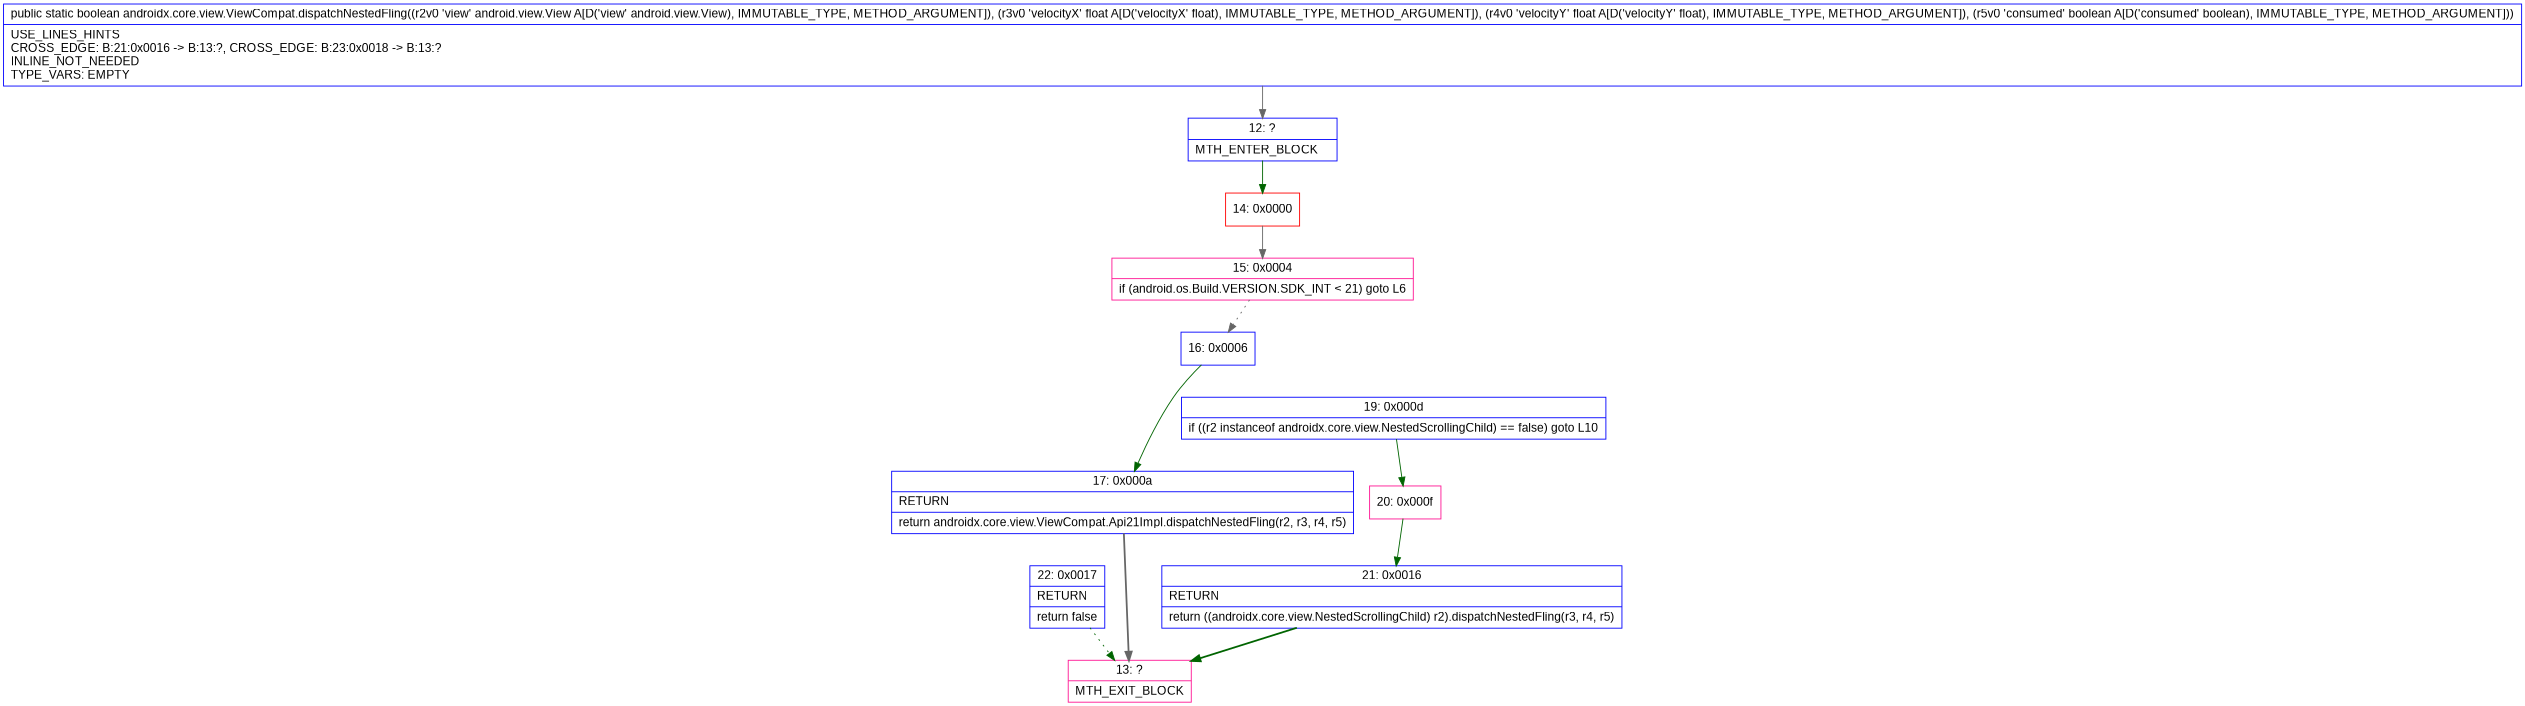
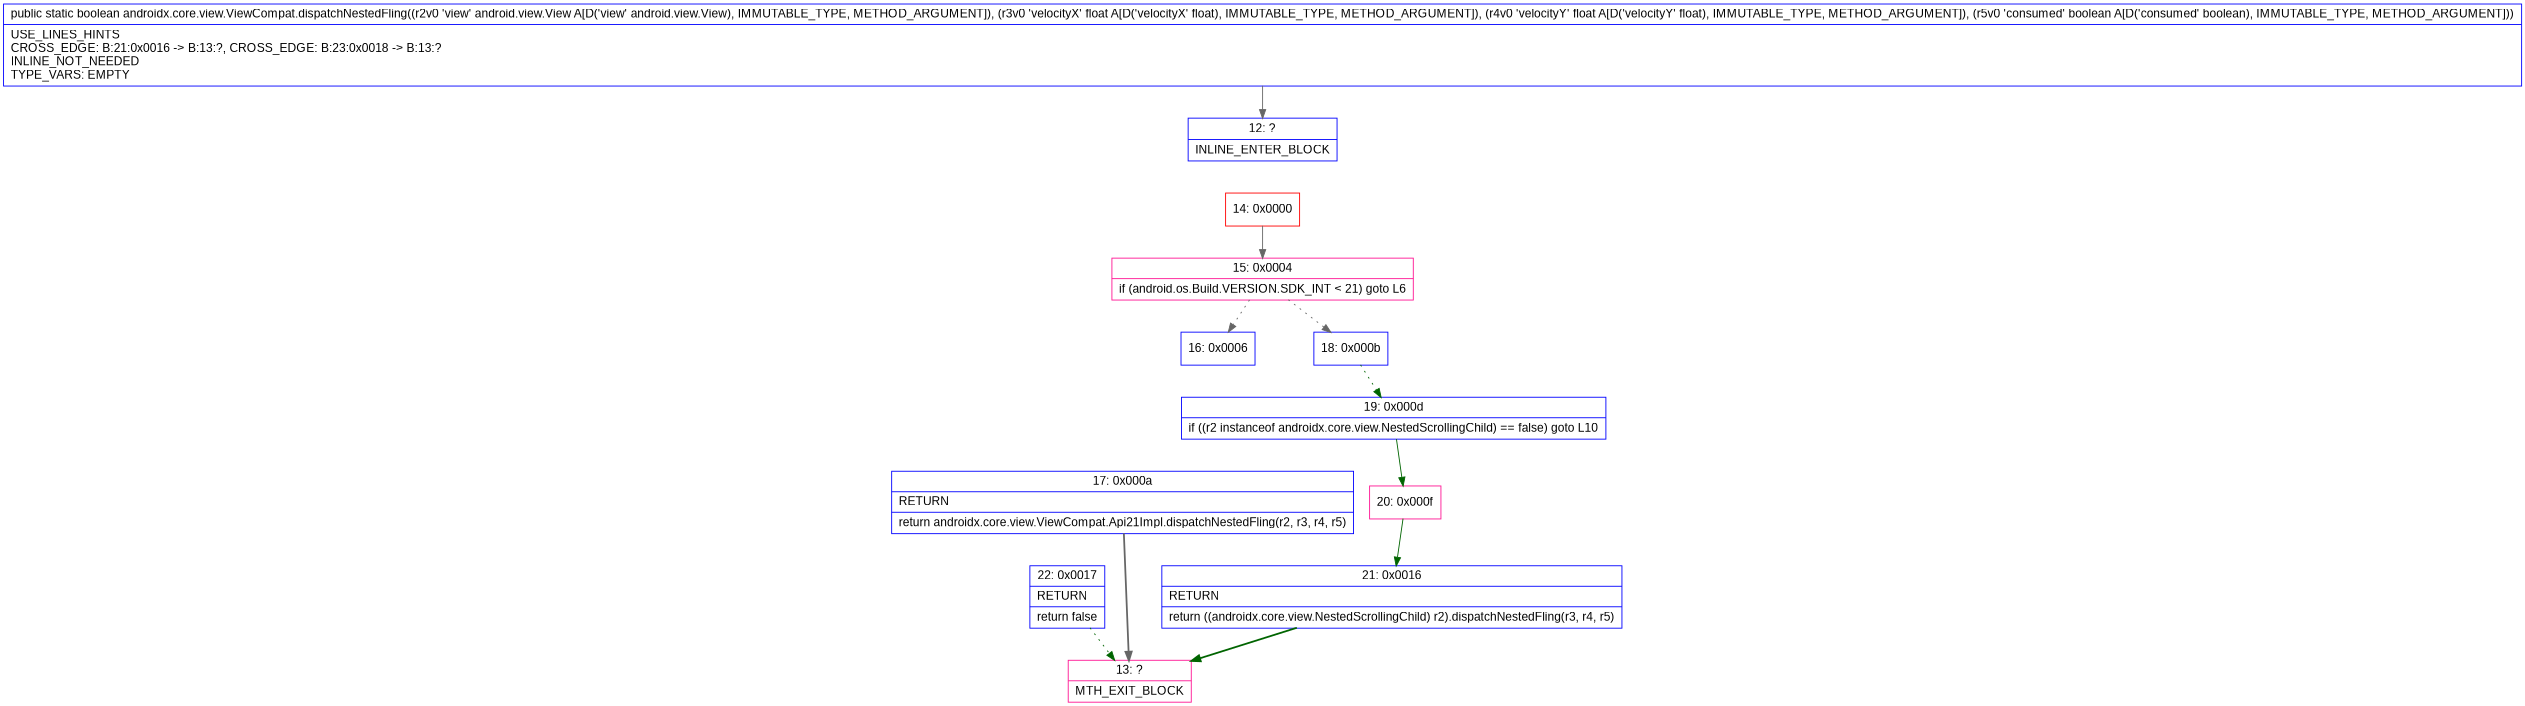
node "12: ?": text "MTH_ENTER_BLOCK" -> "INLINE_ENTER_BLOCK"
edge "12: ?" -> "14: 0x0000": removed
node "18: 0x000b": added
edge "16: 0x0006" -> "17: 0x000a": removed
